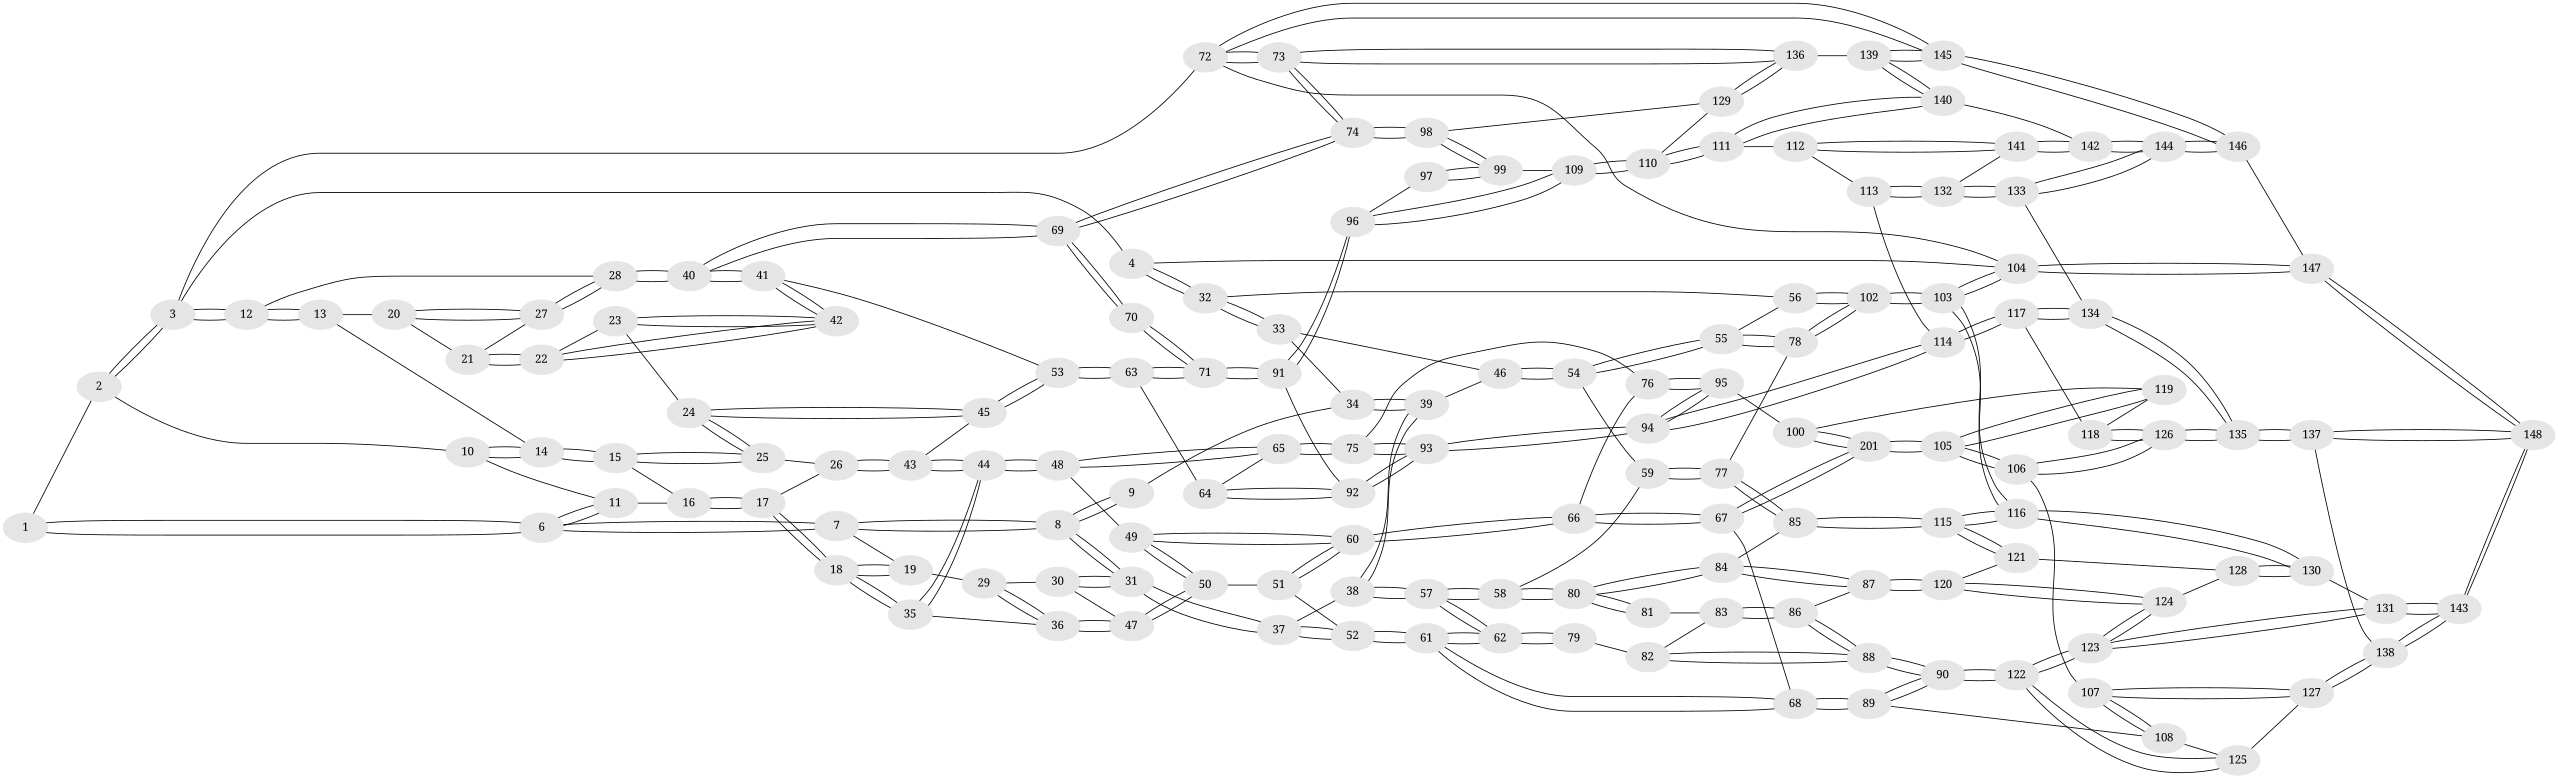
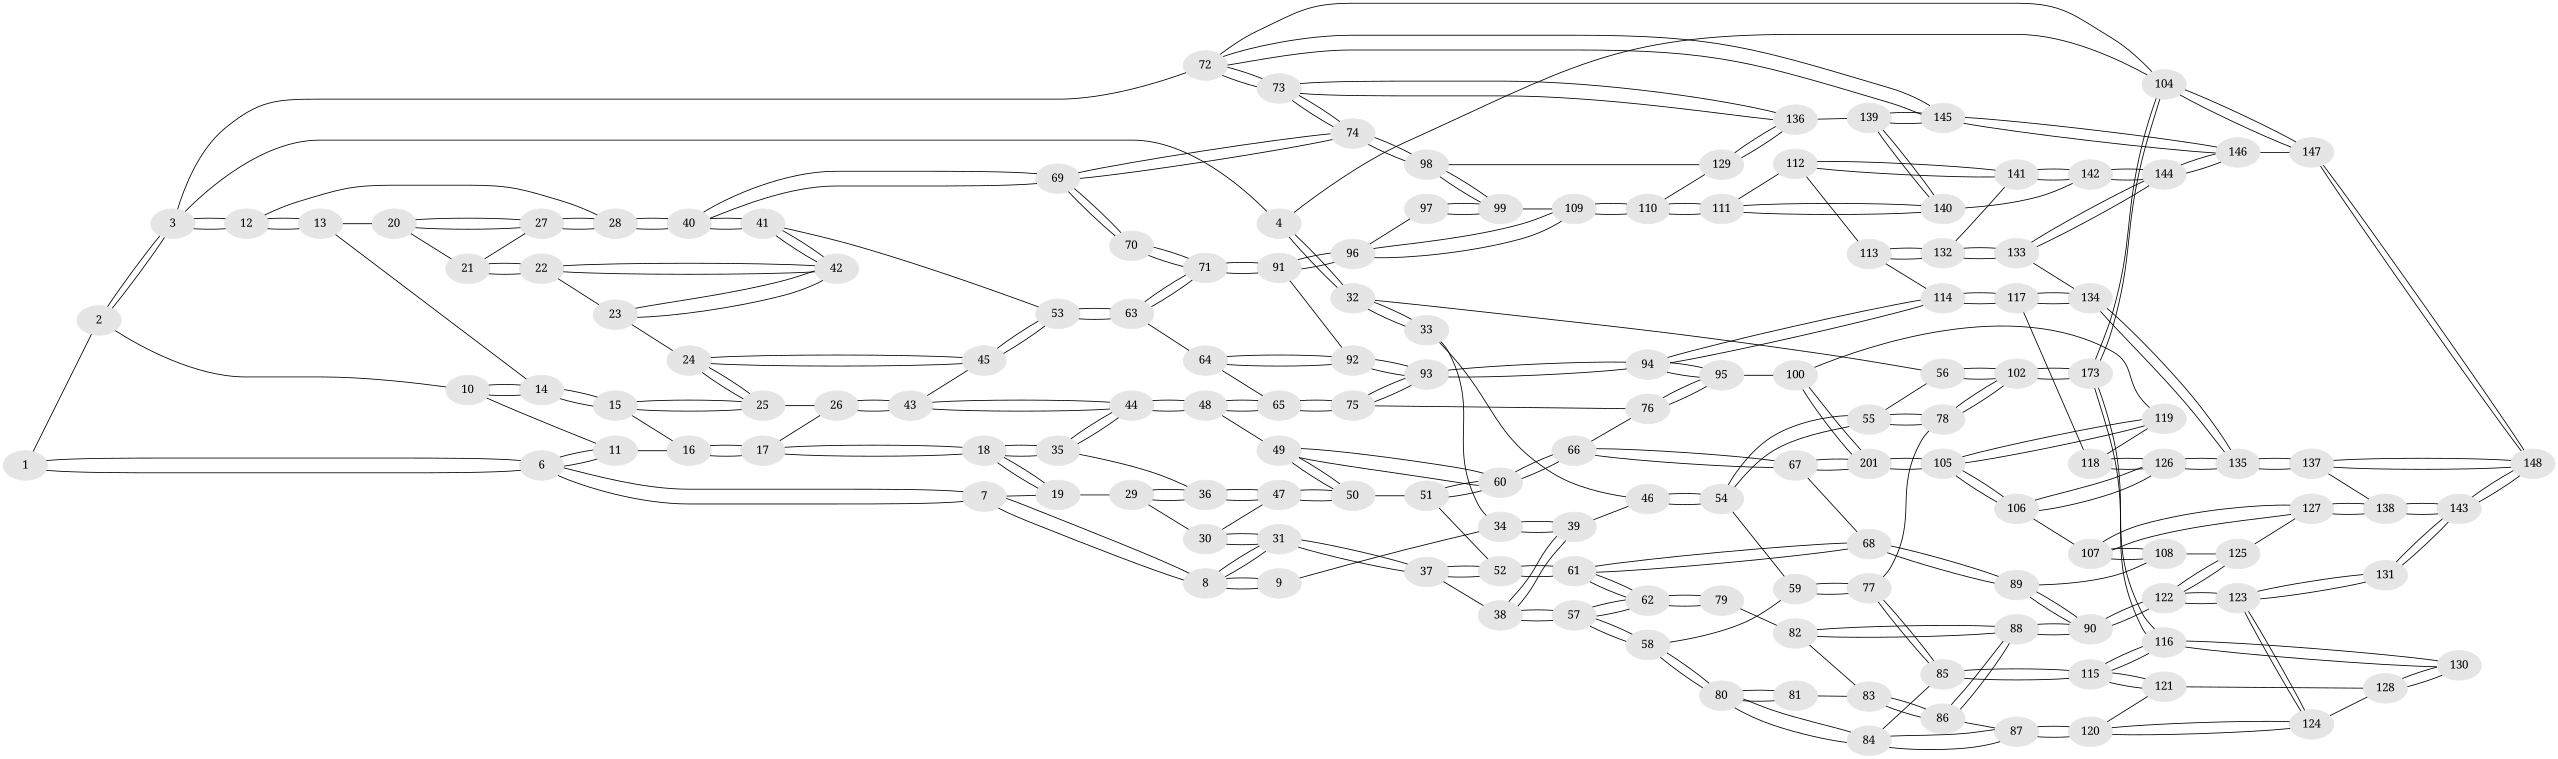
node "103": label "103" -> "173"
edge "130" -- "131": removed
